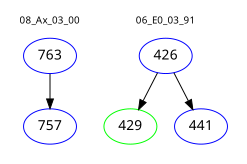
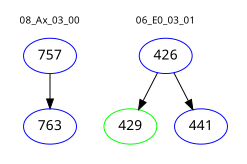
cluster "06_E0_03_91": label "06_E0_03_91" -> "06_E0_03_01"
edge "763" -> "757": reversed
